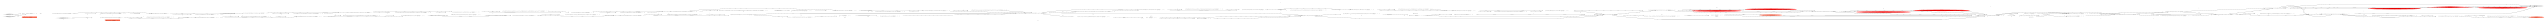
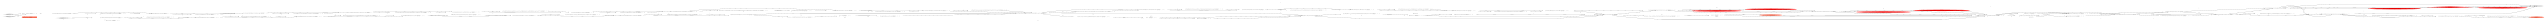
node "Map<String,String> cfg@@@2@@@['0', '0', '1']": fillcolor tomato -> white
